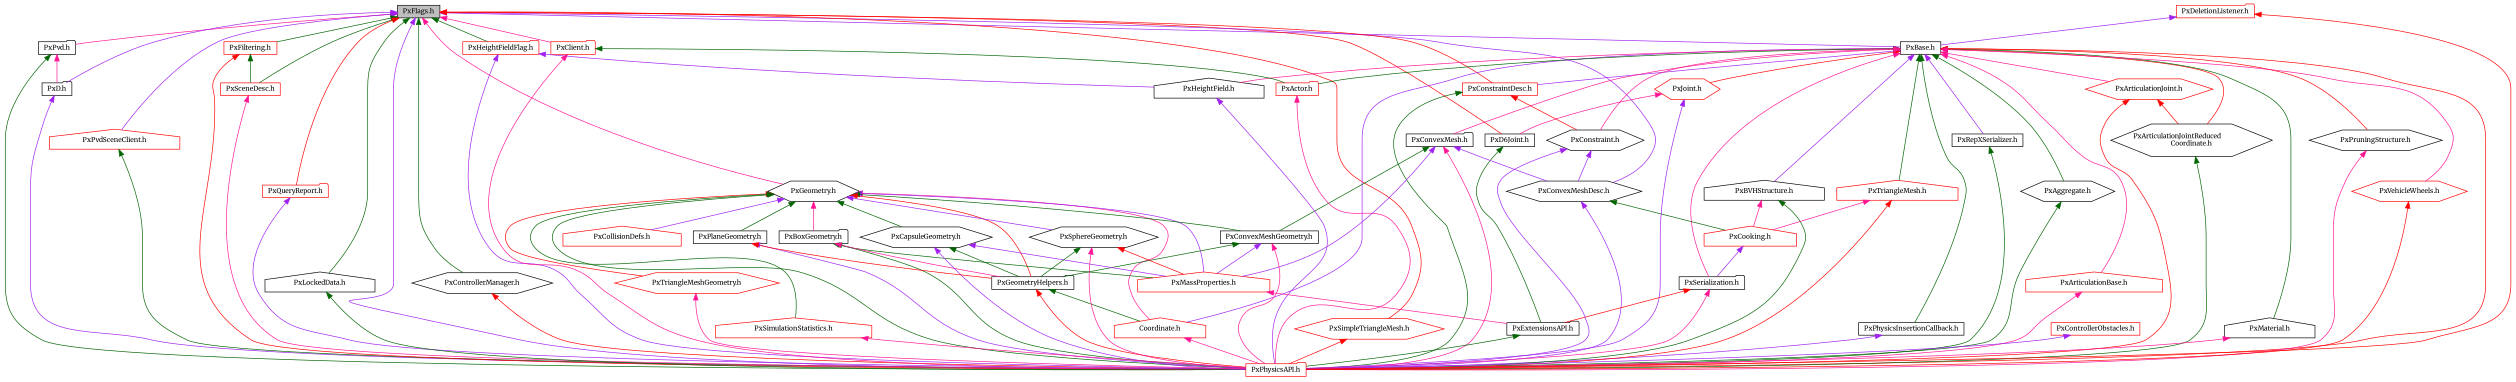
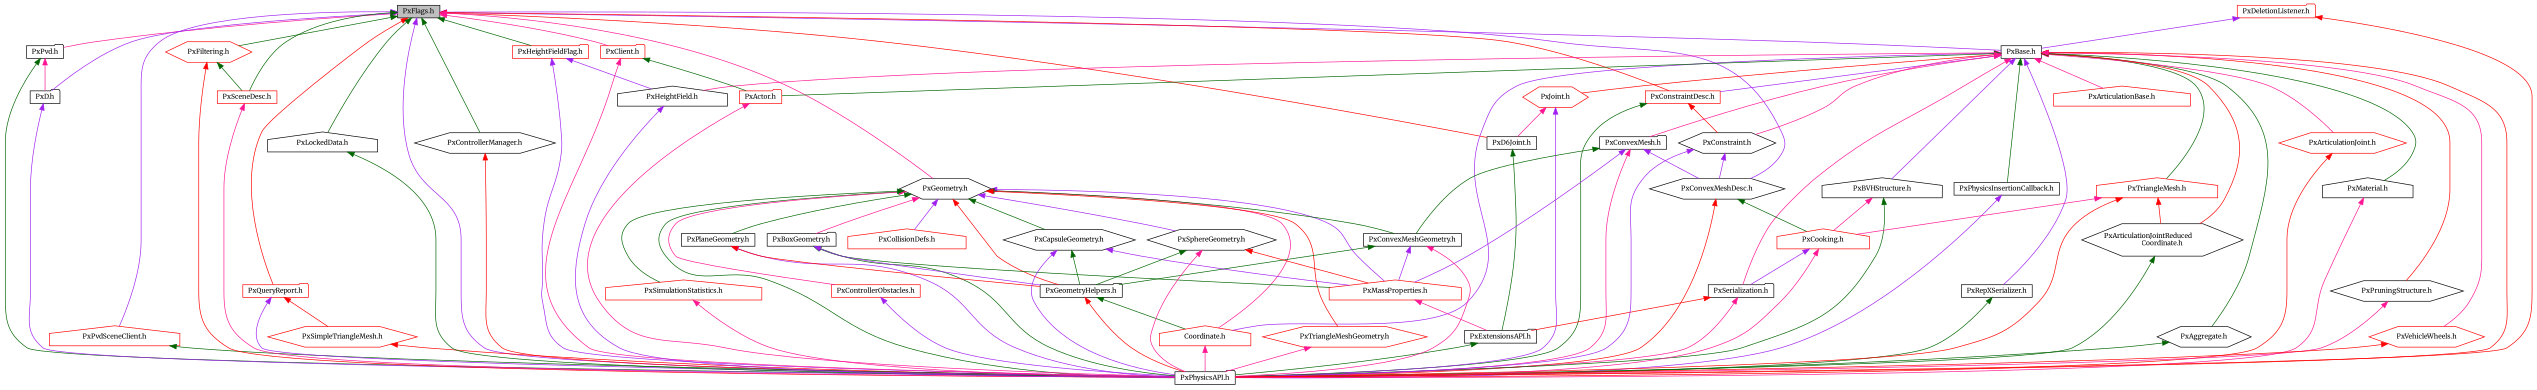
edge "PxSimpleTriangleMesh.h" -> "PxFlags.h": now "PxSimpleTriangleMesh.h" -> "PxQueryReport.h"
node "PxFiltering.h": shape box -> hexagon
edge "PxArticulationJointReduced Coordinate.h" -> "PxArticulationJoint.h": now "PxArticulationJointReduced Coordinate.h" -> "PxTriangleMesh.h"
edge "PxControllerObstacles.h" -> "PxGeometry.h": added
edge "PxGeometryHelpers.h" -> "PxBoxGeometry.h": color deeppink -> purple
edge "PxPhysicsAPI.h" -> "PxConvexMeshDesc.h": color purple -> red
edge "PxPhysicsAPI.h" -> "PxArticulationBase.h": now "PxPhysicsAPI.h" -> "PxCooking.h"
node "PxPhysicsAPI.h": color red -> black
